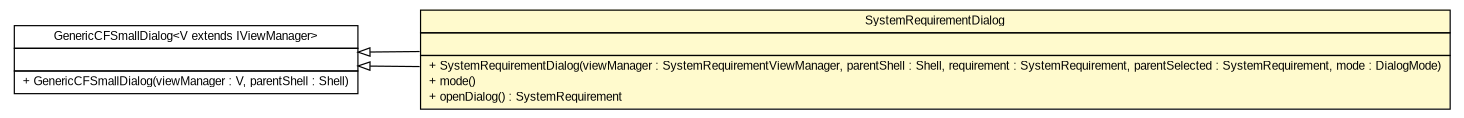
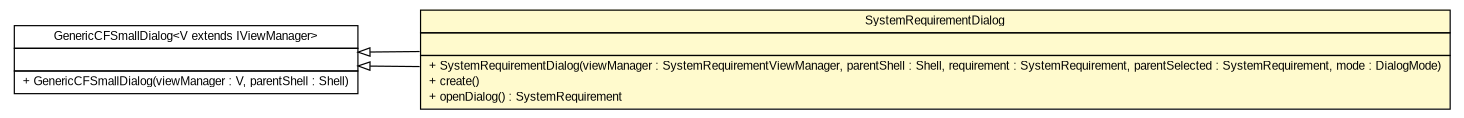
node "SystemRequirementDialog": text "+ mode()" -> "+ create()"
